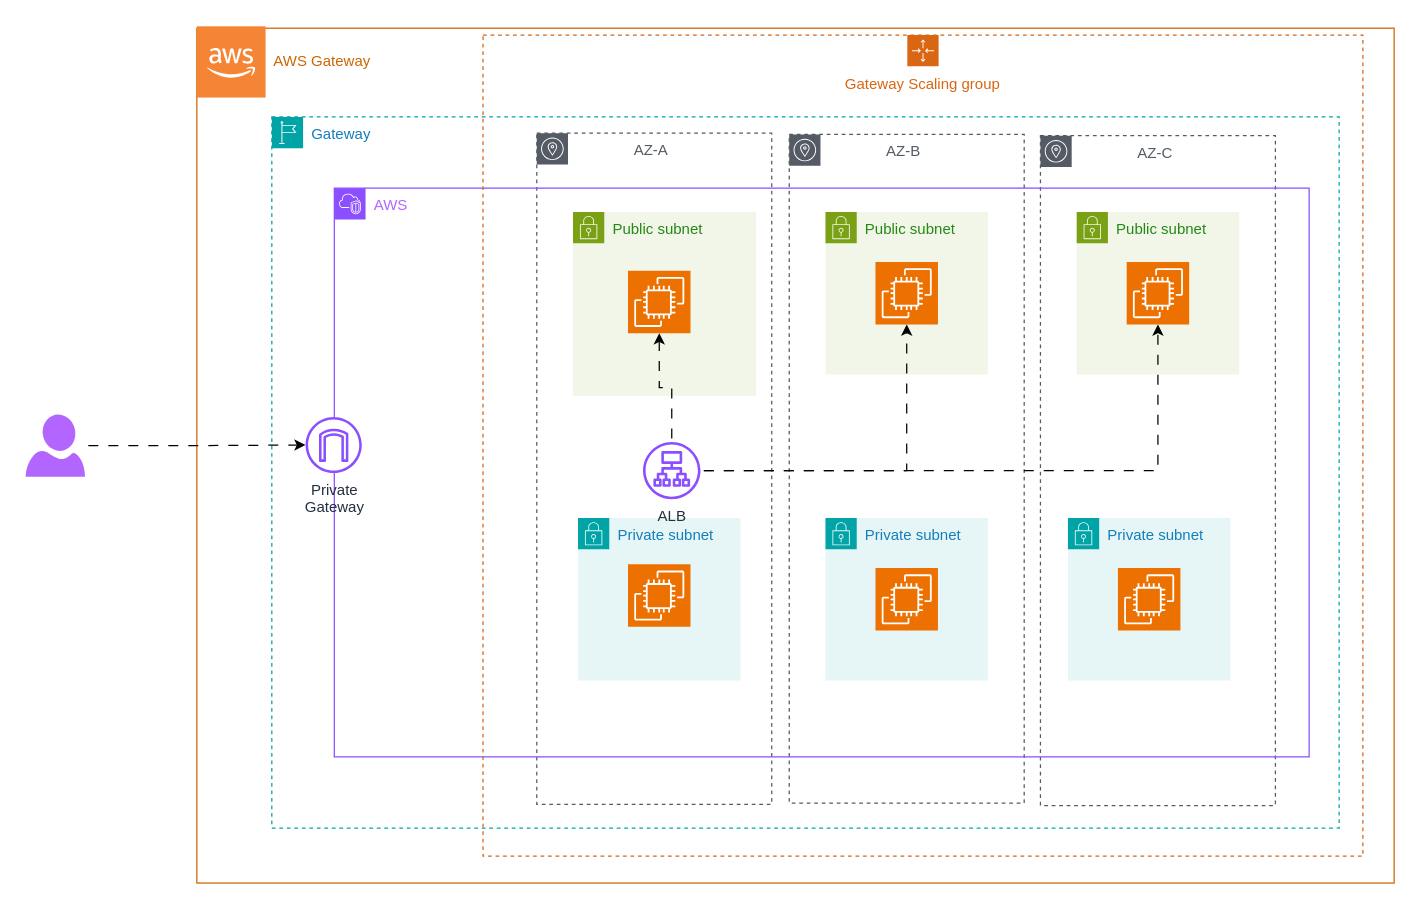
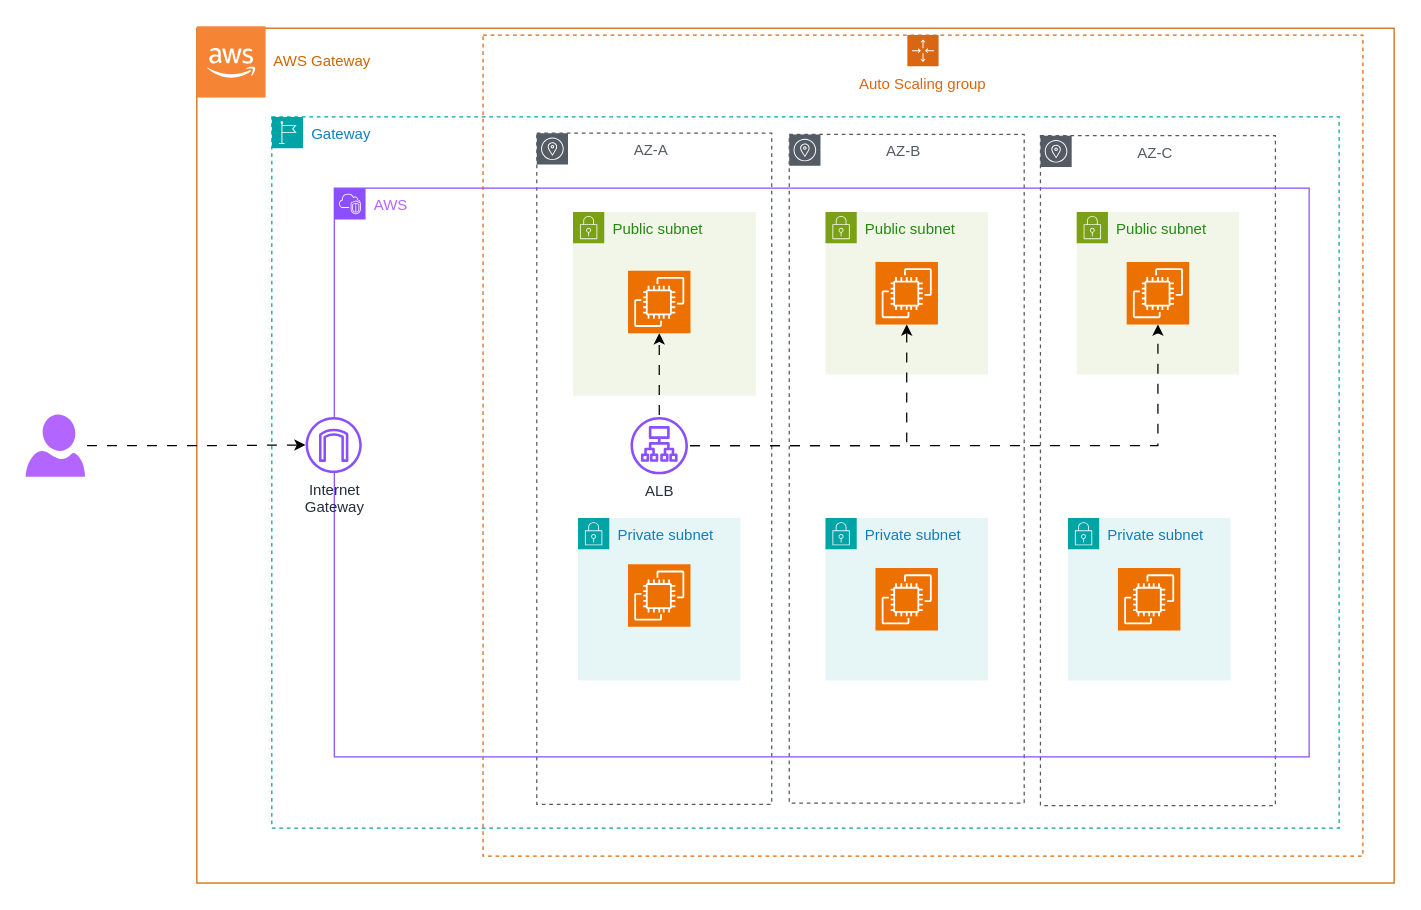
node "Gateway Scaling group": label "Gateway Scaling group" -> "Auto Scaling group"
node "ALB": moved (672, 471) -> (659, 446)
node "Private Gateway": label "Private Gateway" -> "Internet Gateway"
